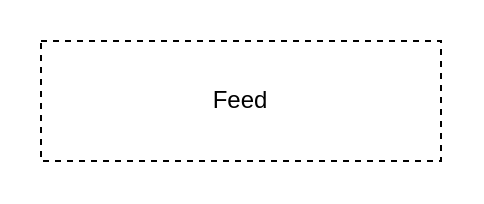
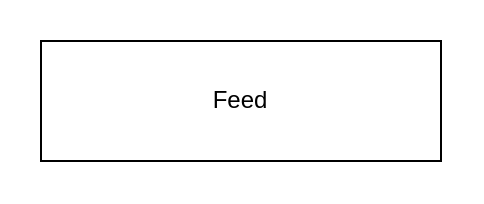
node "Feed": style dashed -> solid
